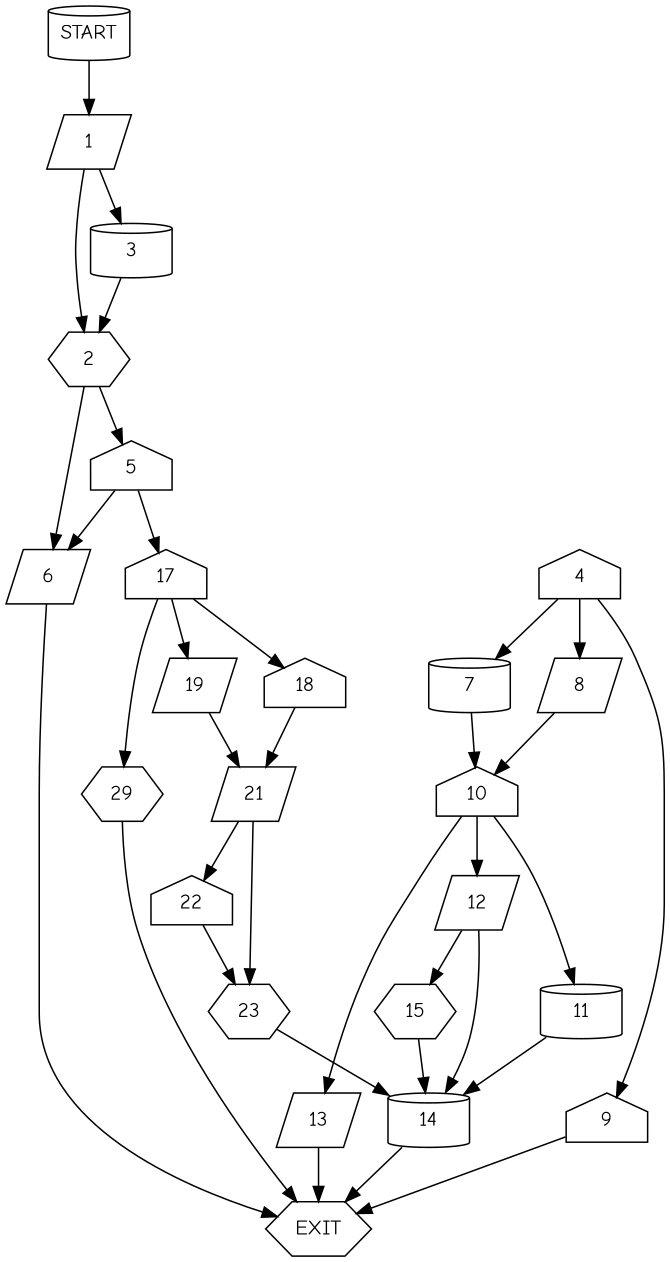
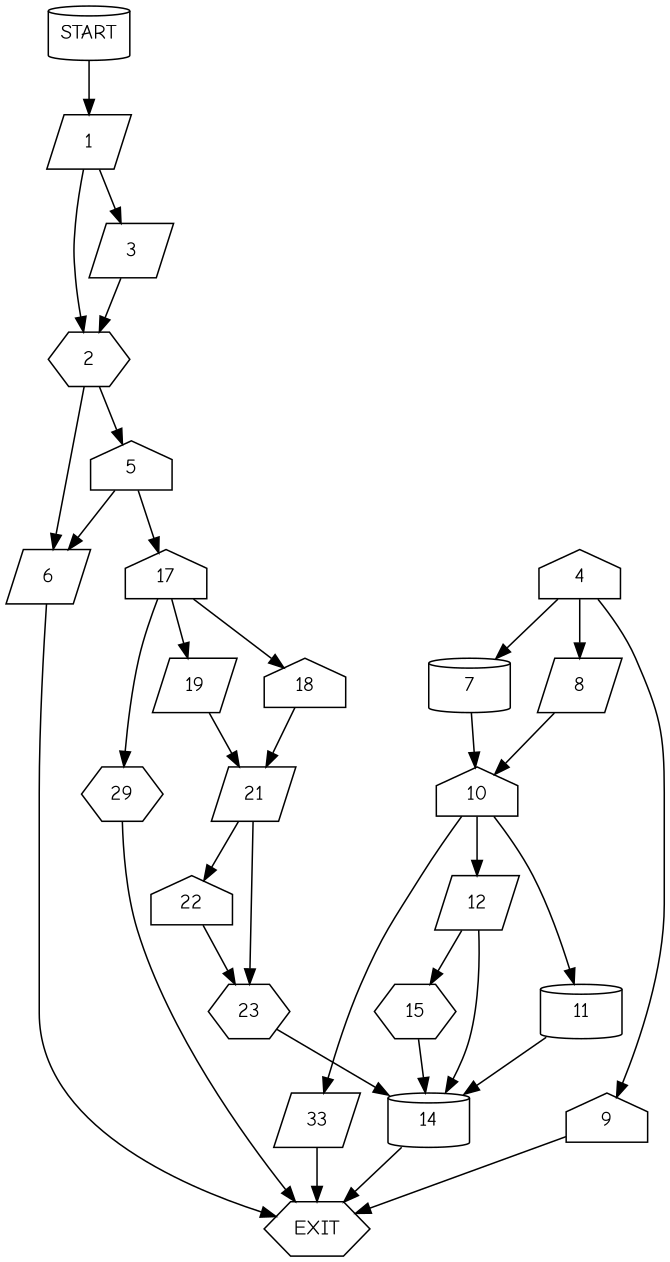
node "3": shape cylinder -> parallelogram
node "13": label "13" -> "33"
